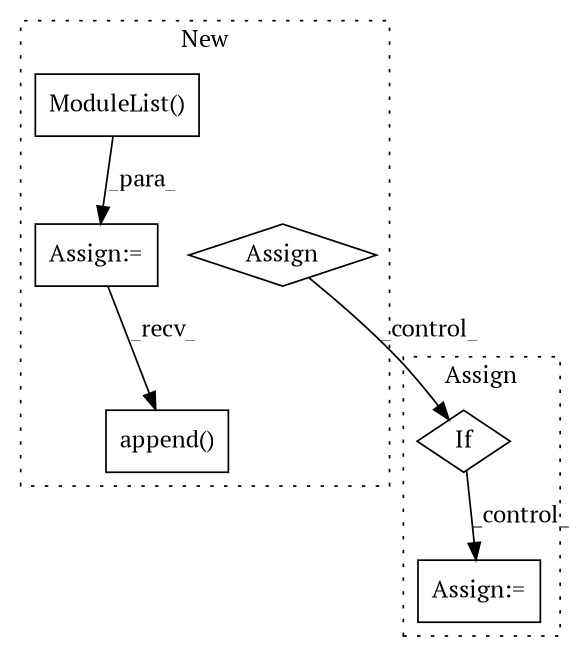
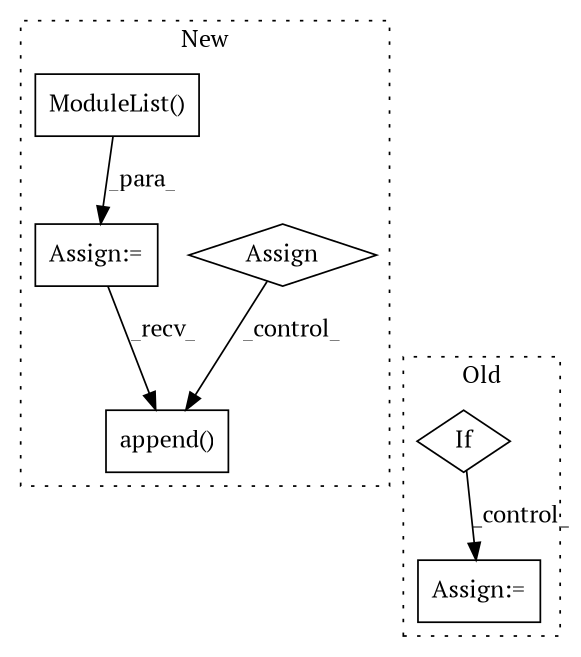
edge "Assign" -> "If": now "Assign" -> "append()"
cluster "Assign": label "Assign" -> "Old"
